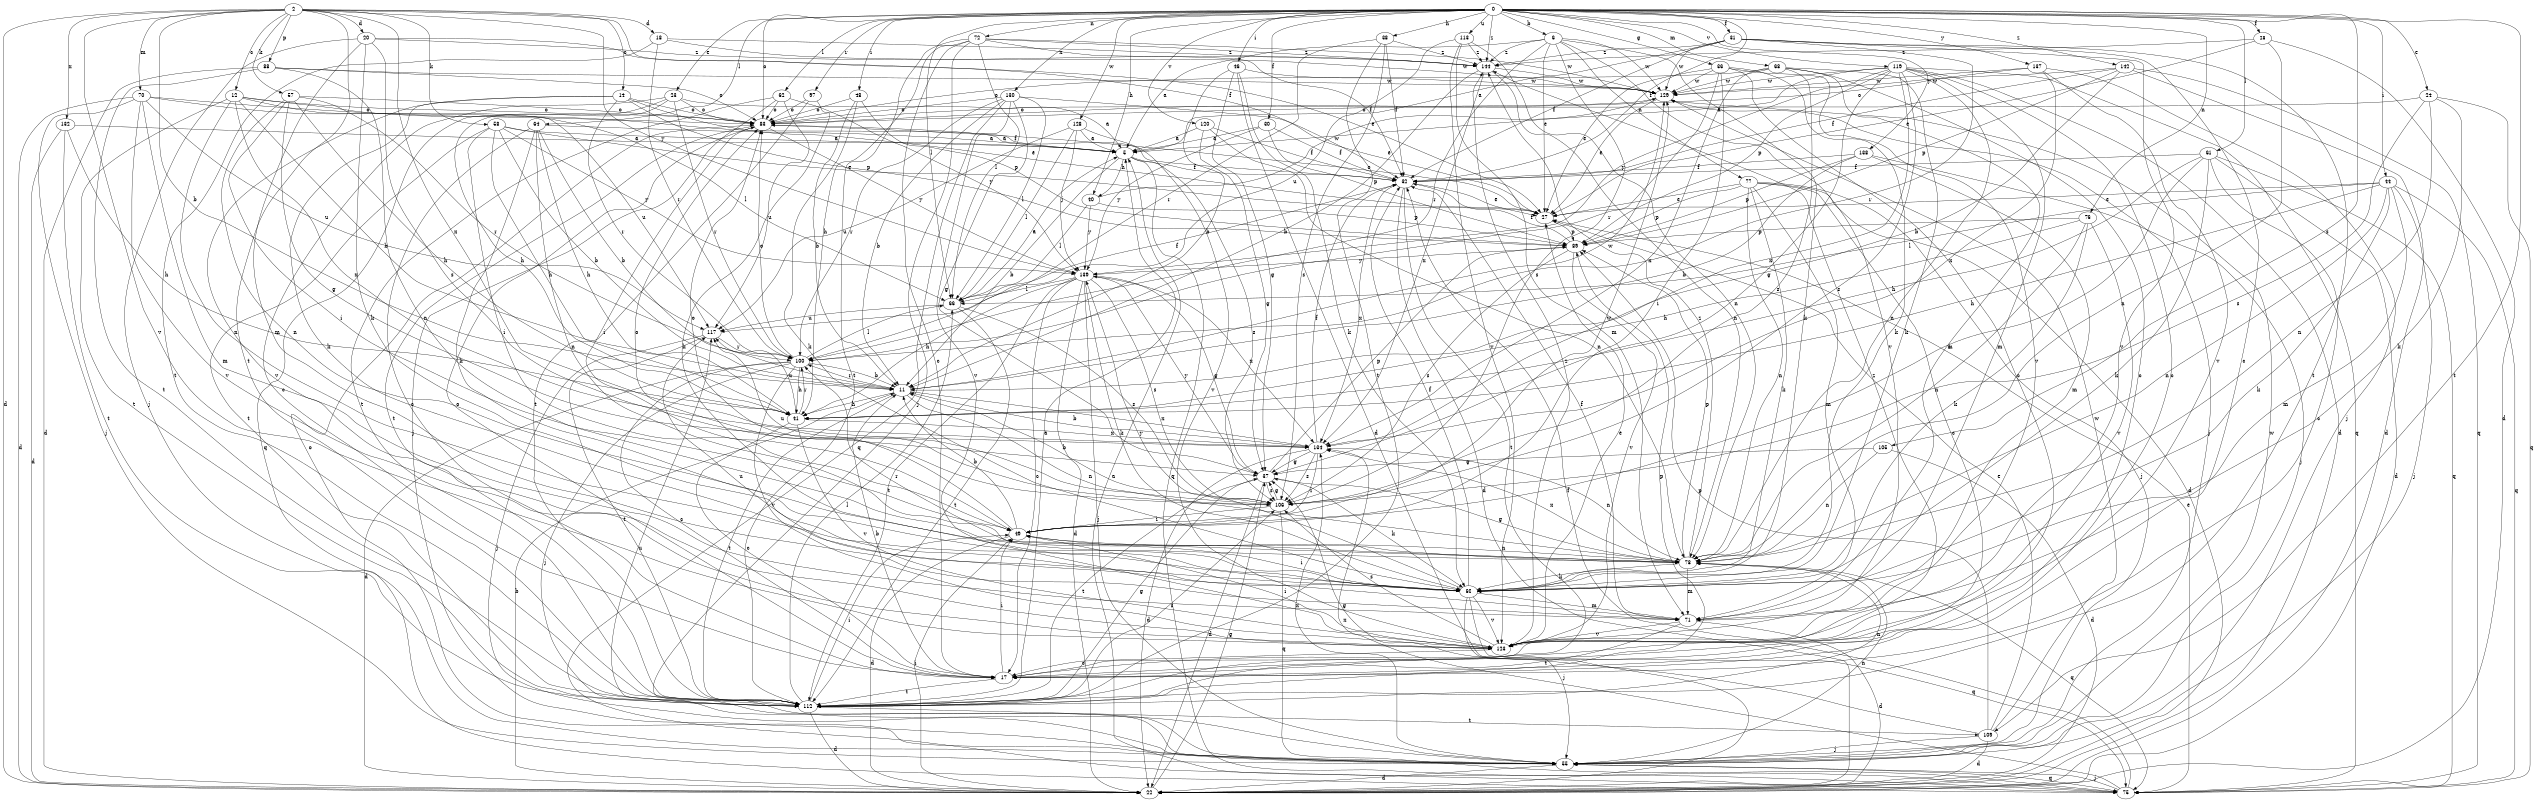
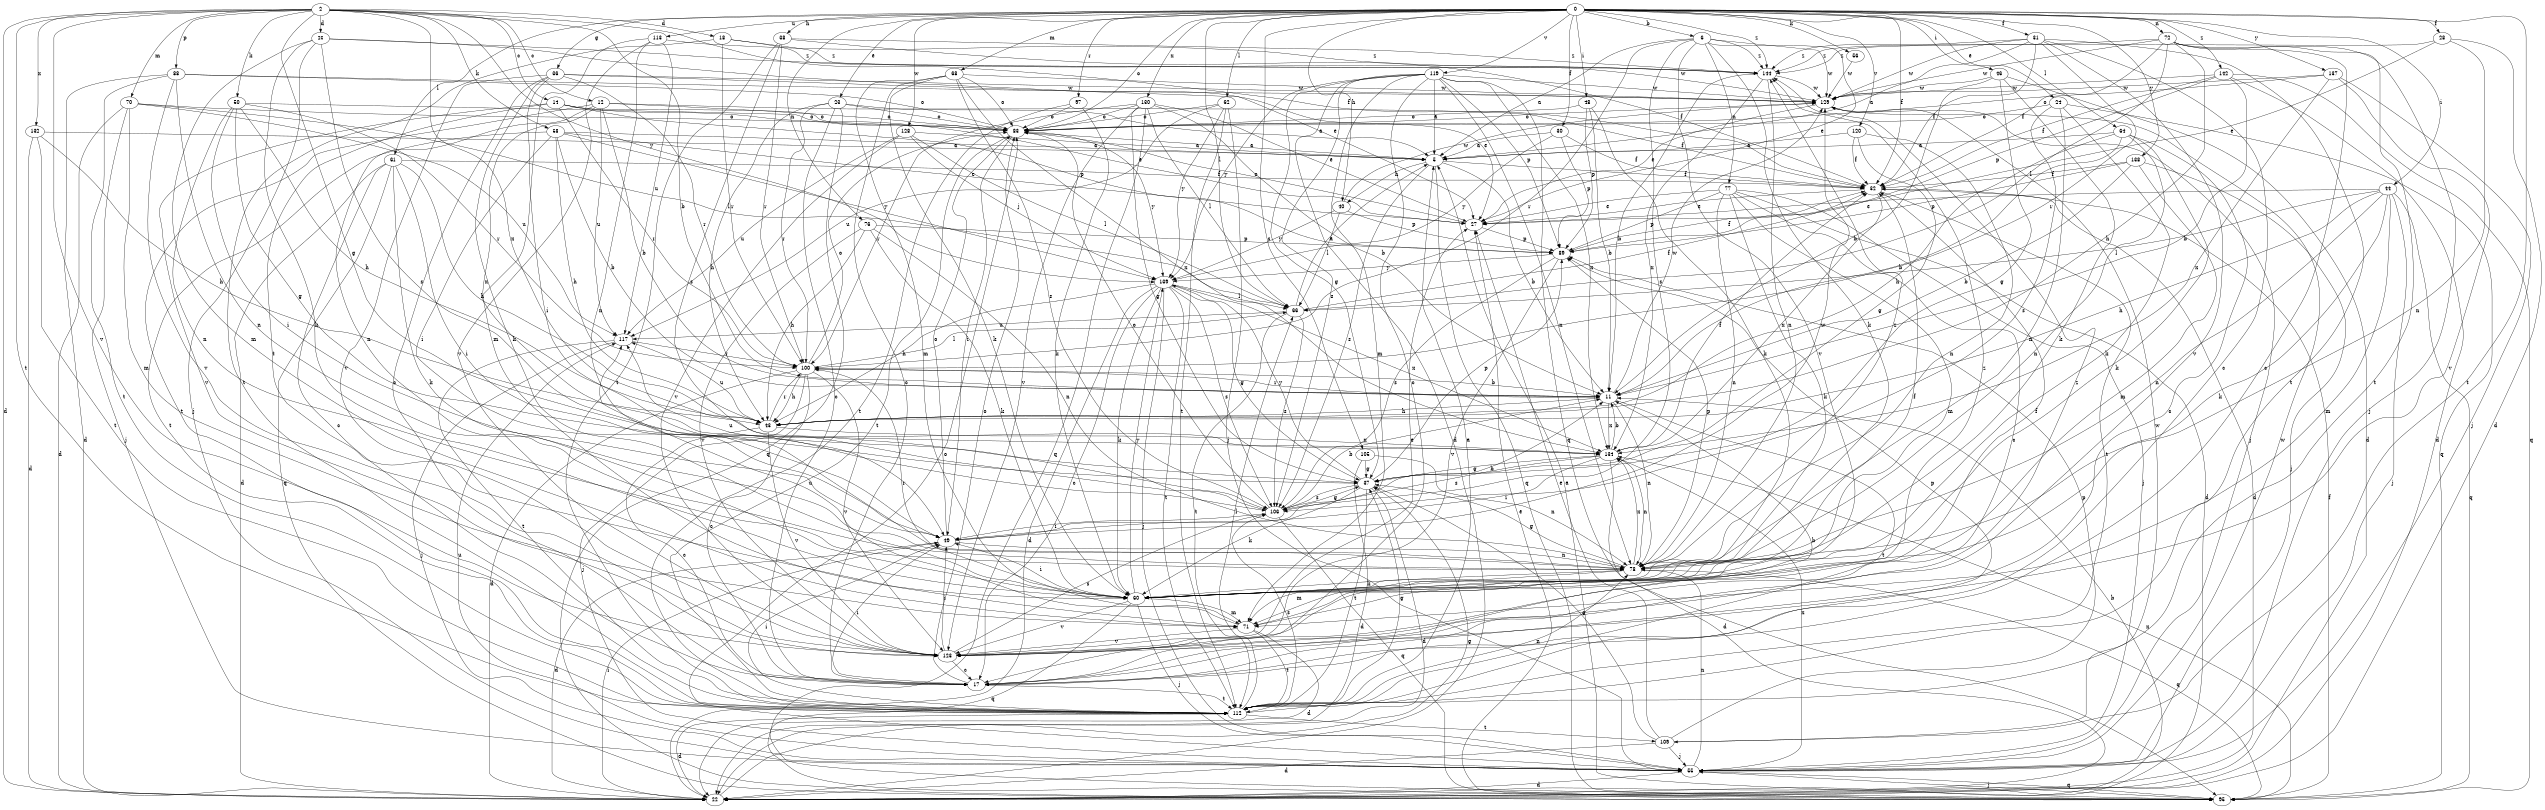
node "56": added
node "57": label "57" -> "50"
edge "14" -> "60": label "k" -> "t"
node "41": label "41" -> "43"
edge "2" -> "37": added, label "g"
edge "70" -> "123": now "88" -> "123"
node "75": label "75" -> "95"
